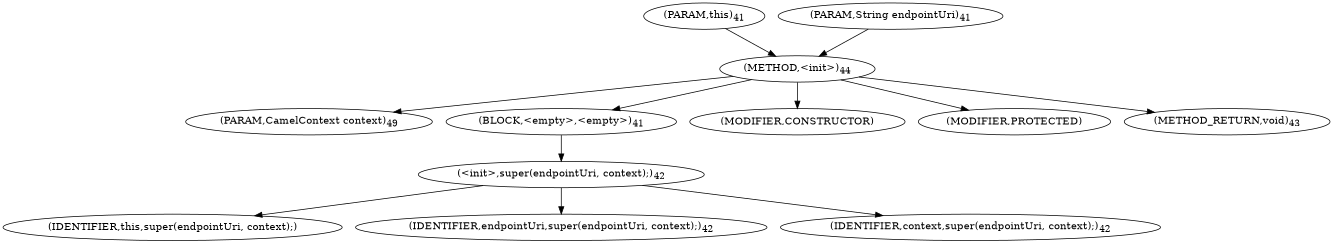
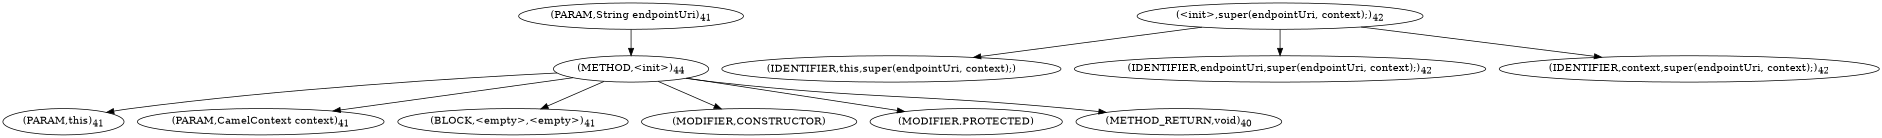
edge "(PARAM,this)" -> "(METHOD,<init>)": reversed
node "(PARAM,CamelContext context)": text "49" -> "41"
node "(METHOD_RETURN,void)": text "43" -> "40"
edge "(BLOCK,<empty>,<empty>)" -> "(<init>,super(endpointUri, context);)": removed
